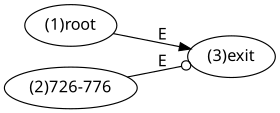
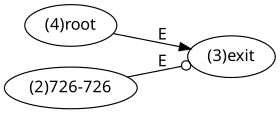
node "(1)root": label "(1)root" -> "(4)root"
node "(2)726-776": label "(2)726-776" -> "(2)726-726"
